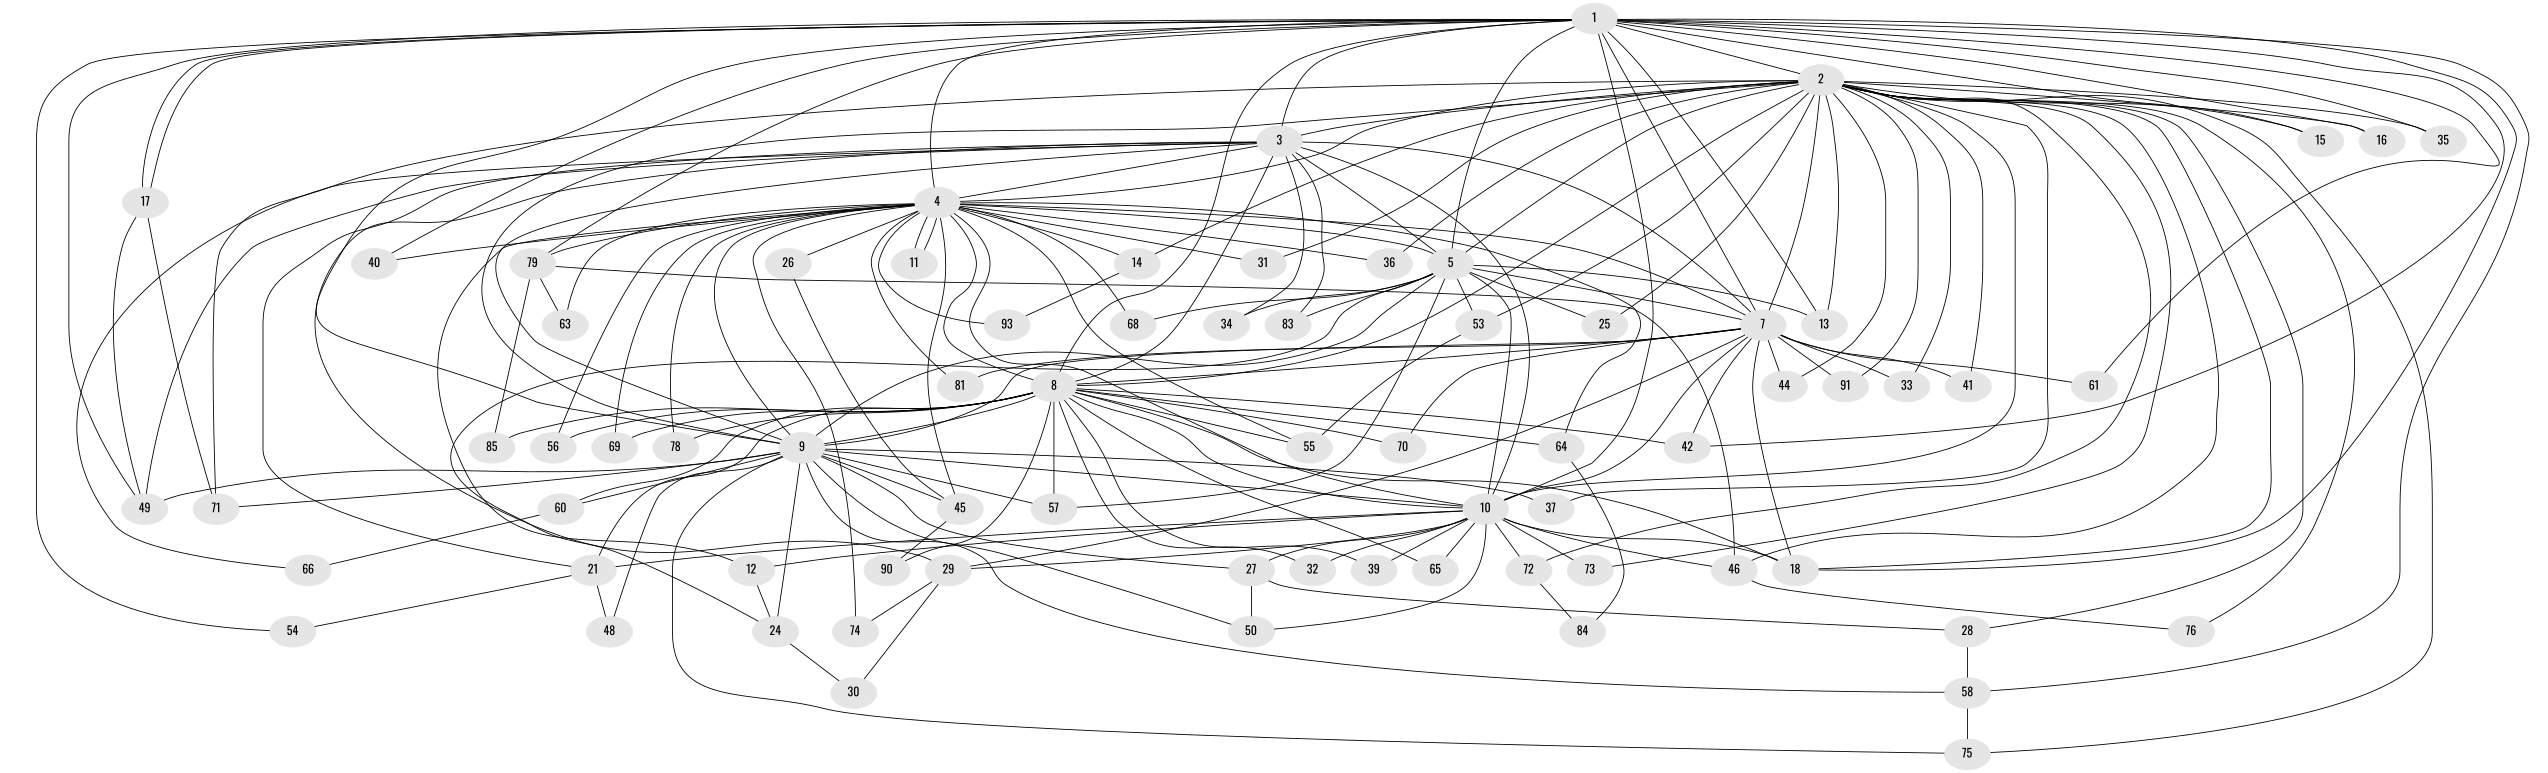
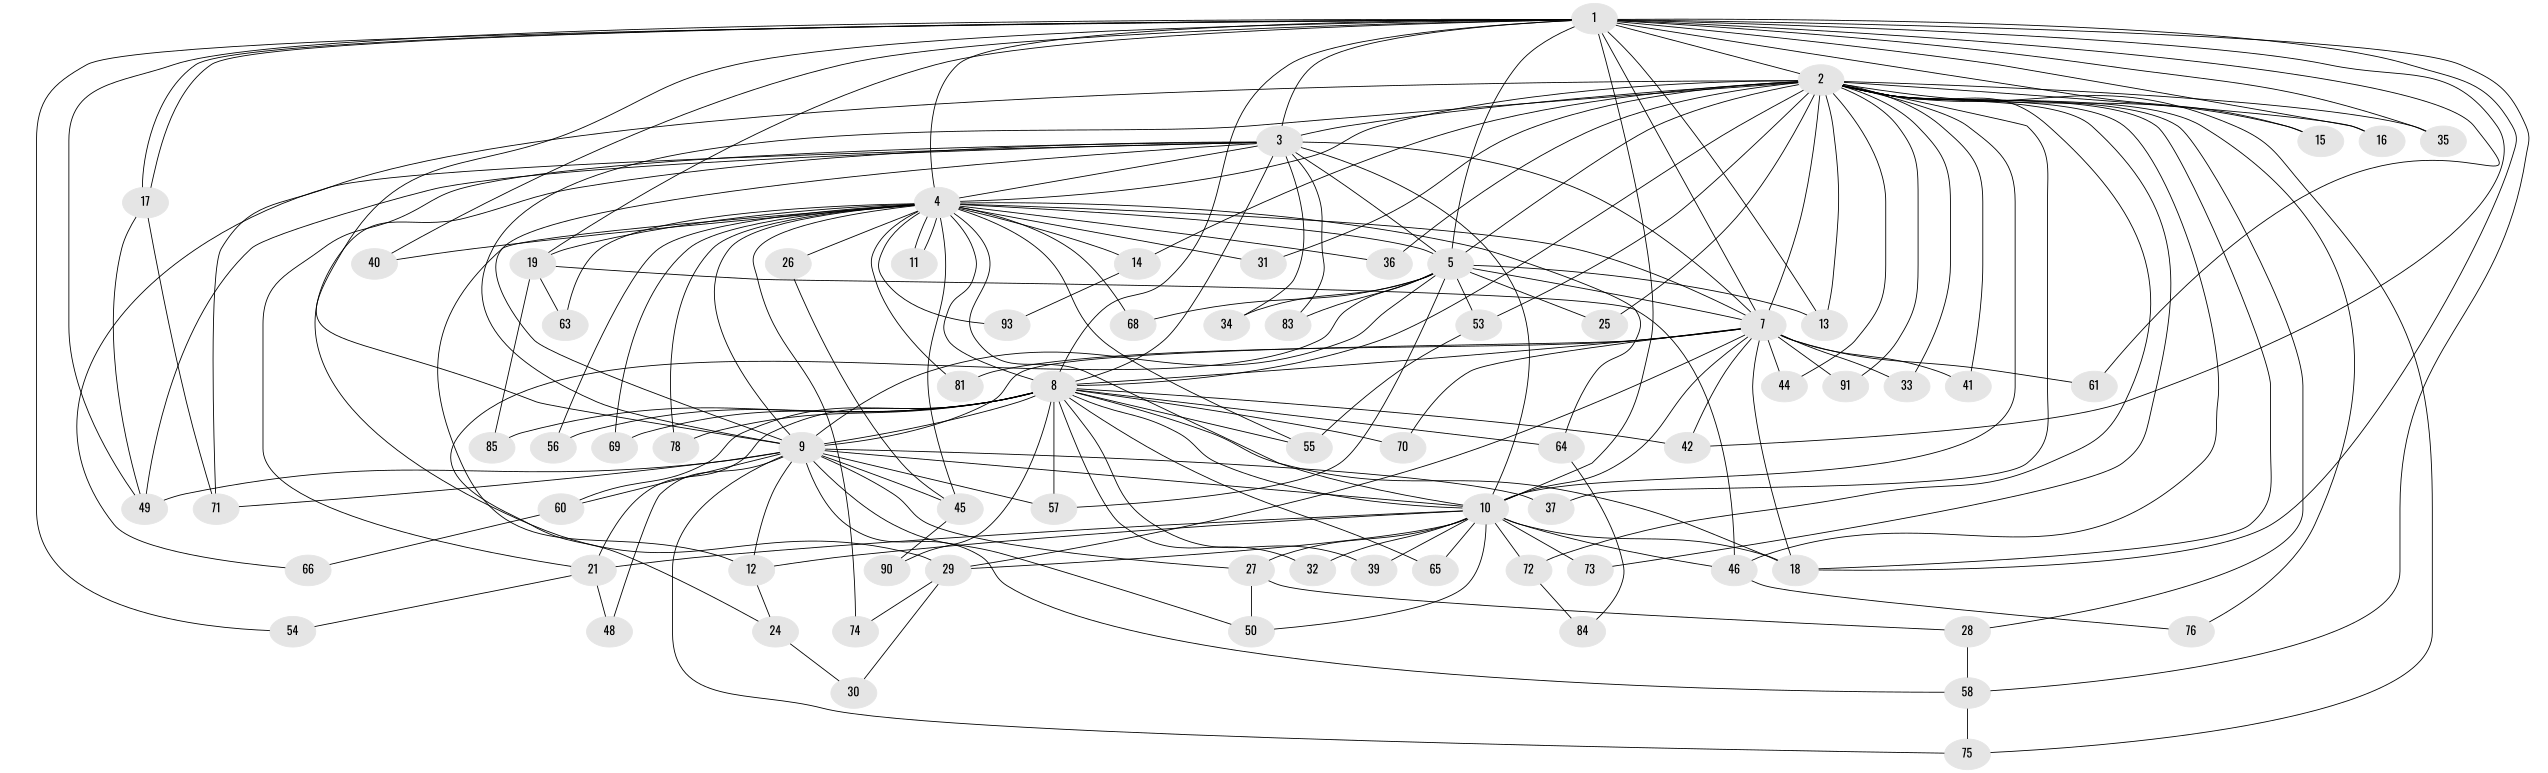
node "79": label "79" -> "19"
edge "5" -- "10": removed
edge "9" -- "24": now "9" -- "12"
